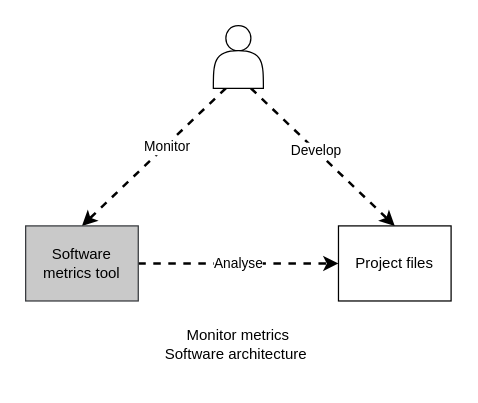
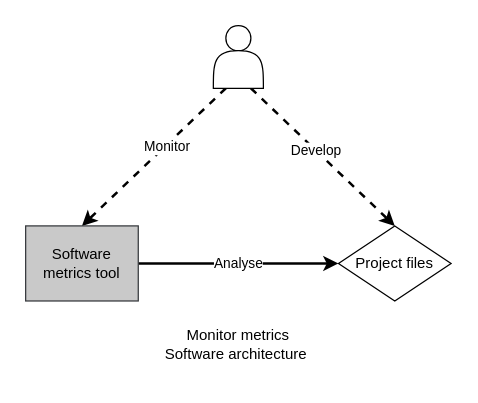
edge "Software metrics tool" -> "Project files": style dashed -> solid
node "Project files": shape rectangle -> diamond
